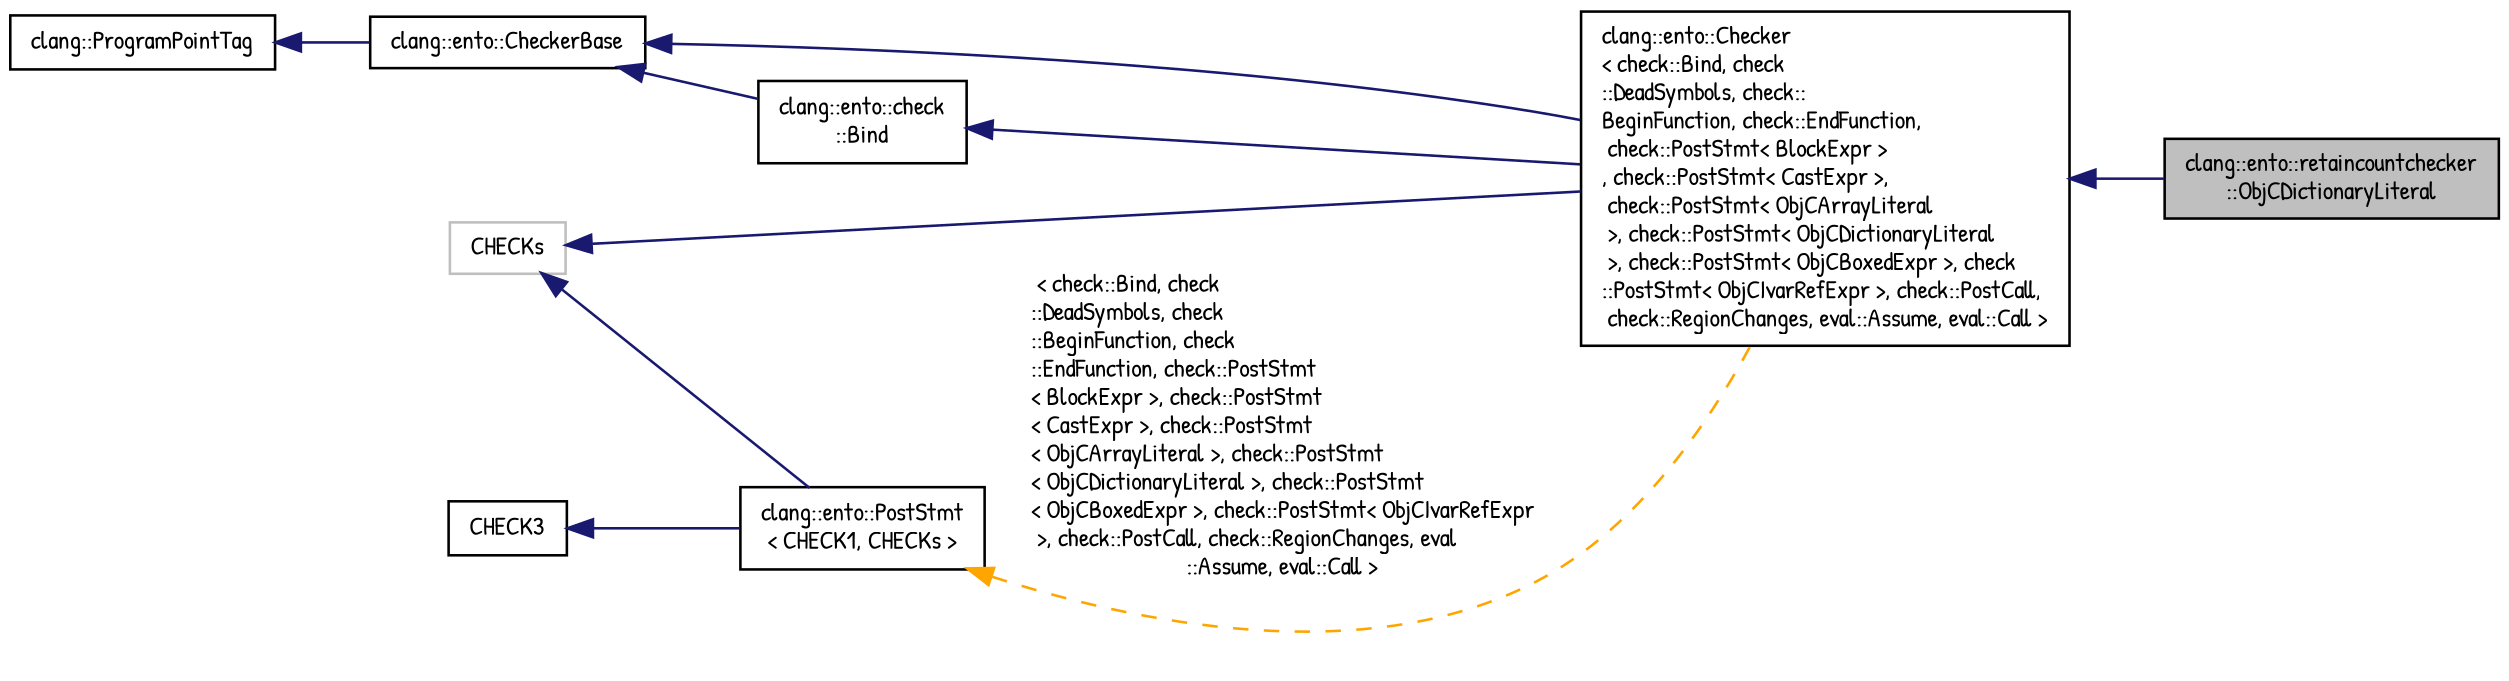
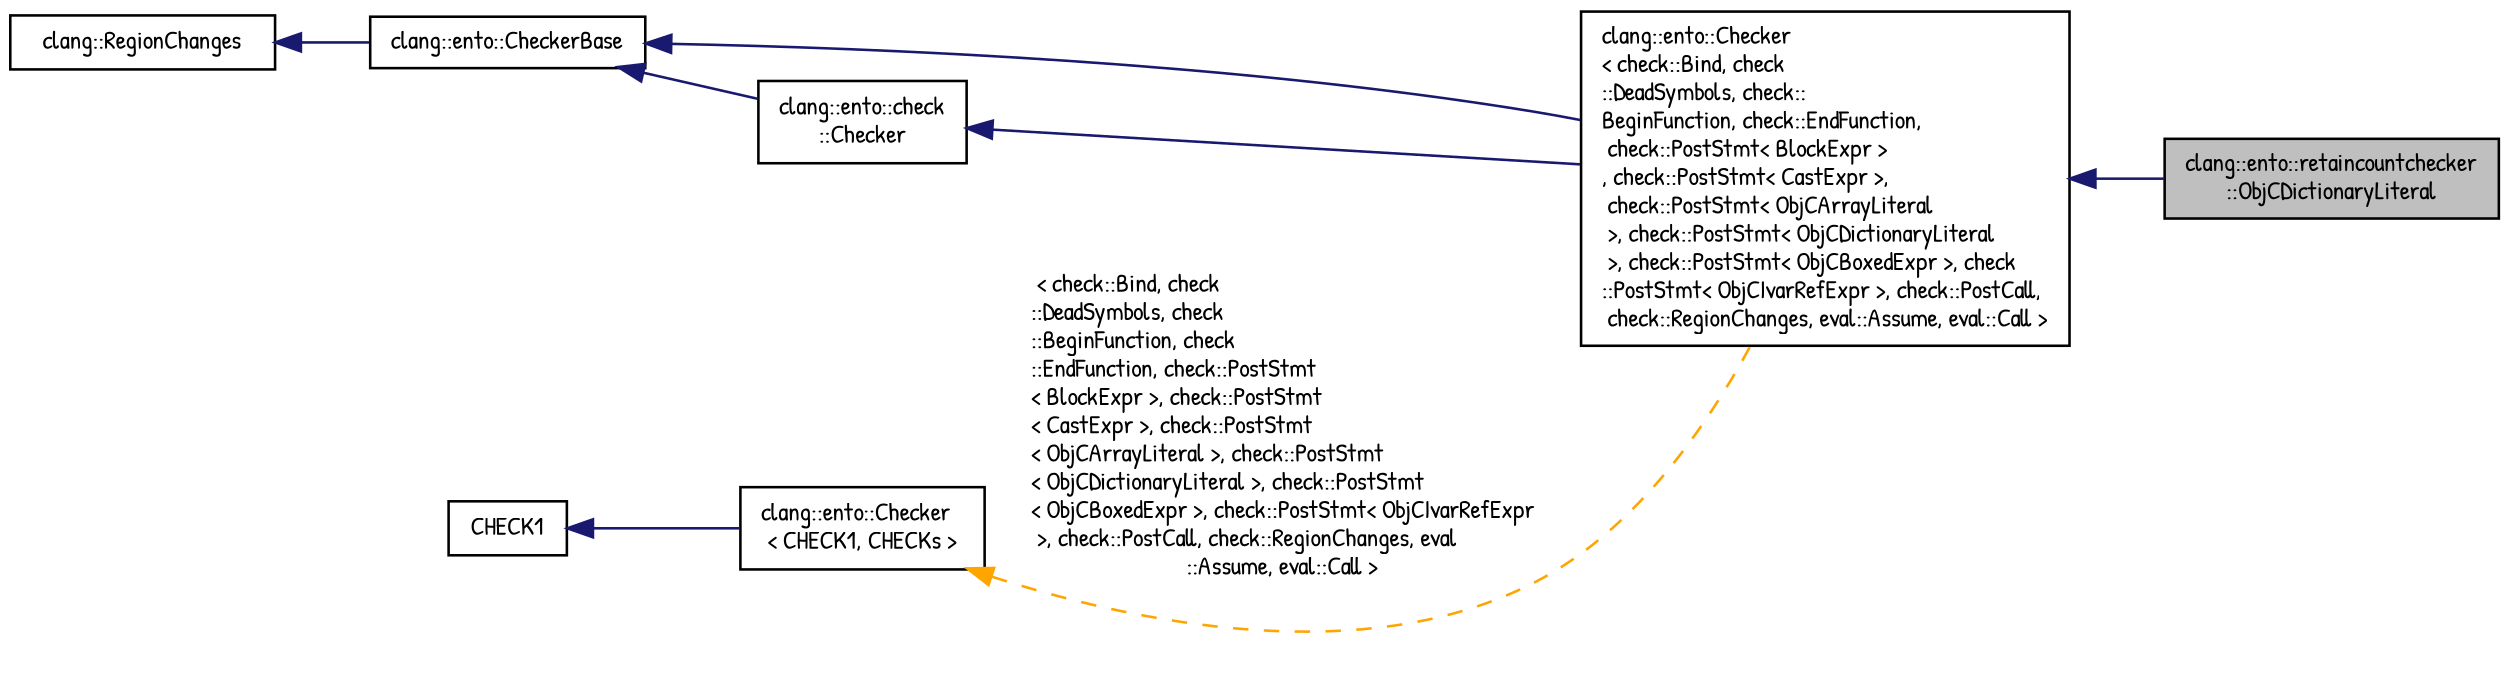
node "clang::ProgramPointTag": label "clang::ProgramPointTag" -> "clang::RegionChanges"
node "clang::ento::check ::Bind": label "clang::ento::check ::Bind" -> "clang::ento::check ::Checker"
node "CHECKs": removed
node "CHECK3": label "CHECK3" -> "CHECK1"
node "clang::ento::PostStmt < CHECK1, CHECKs >": label "clang::ento::PostStmt < CHECK1, CHECKs >" -> "clang::ento::Checker < CHECK1, CHECKs >"
